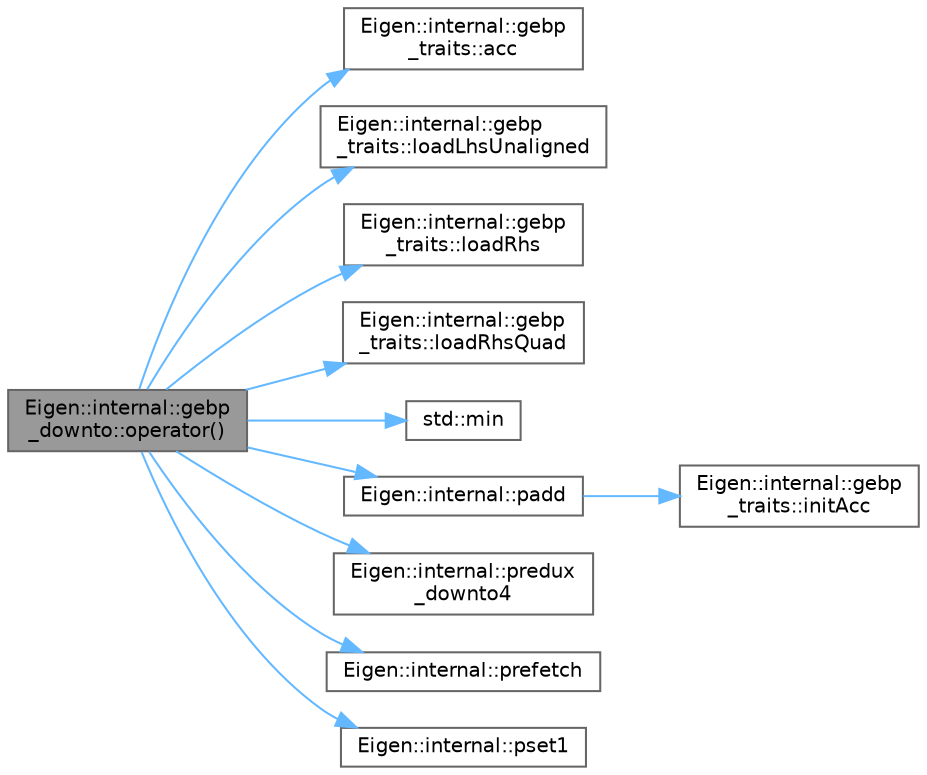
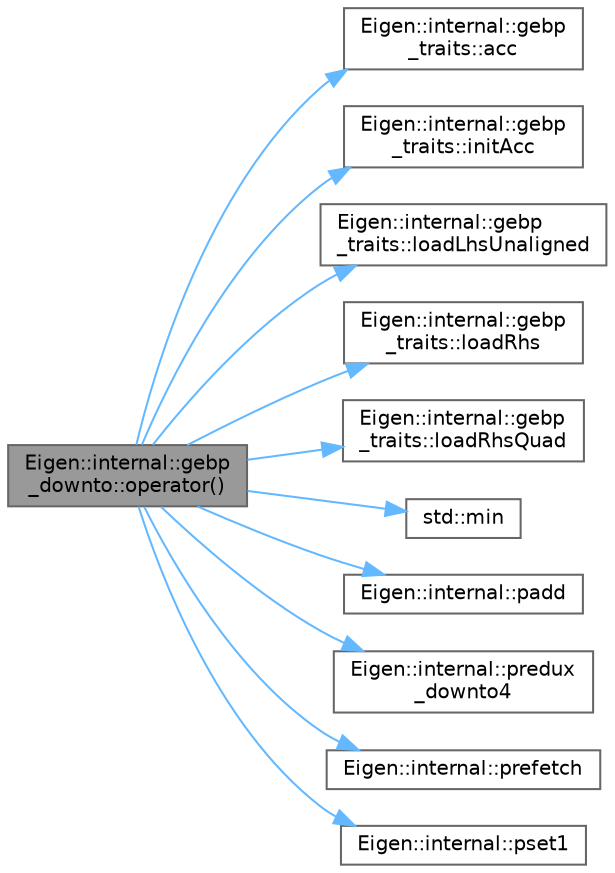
edge "Eigen::internal::padd" -> "Eigen::internal::gebp _traits::initAcc": now "Eigen::internal::gebp _downto::operator()" -> "Eigen::internal::gebp _traits::initAcc"
